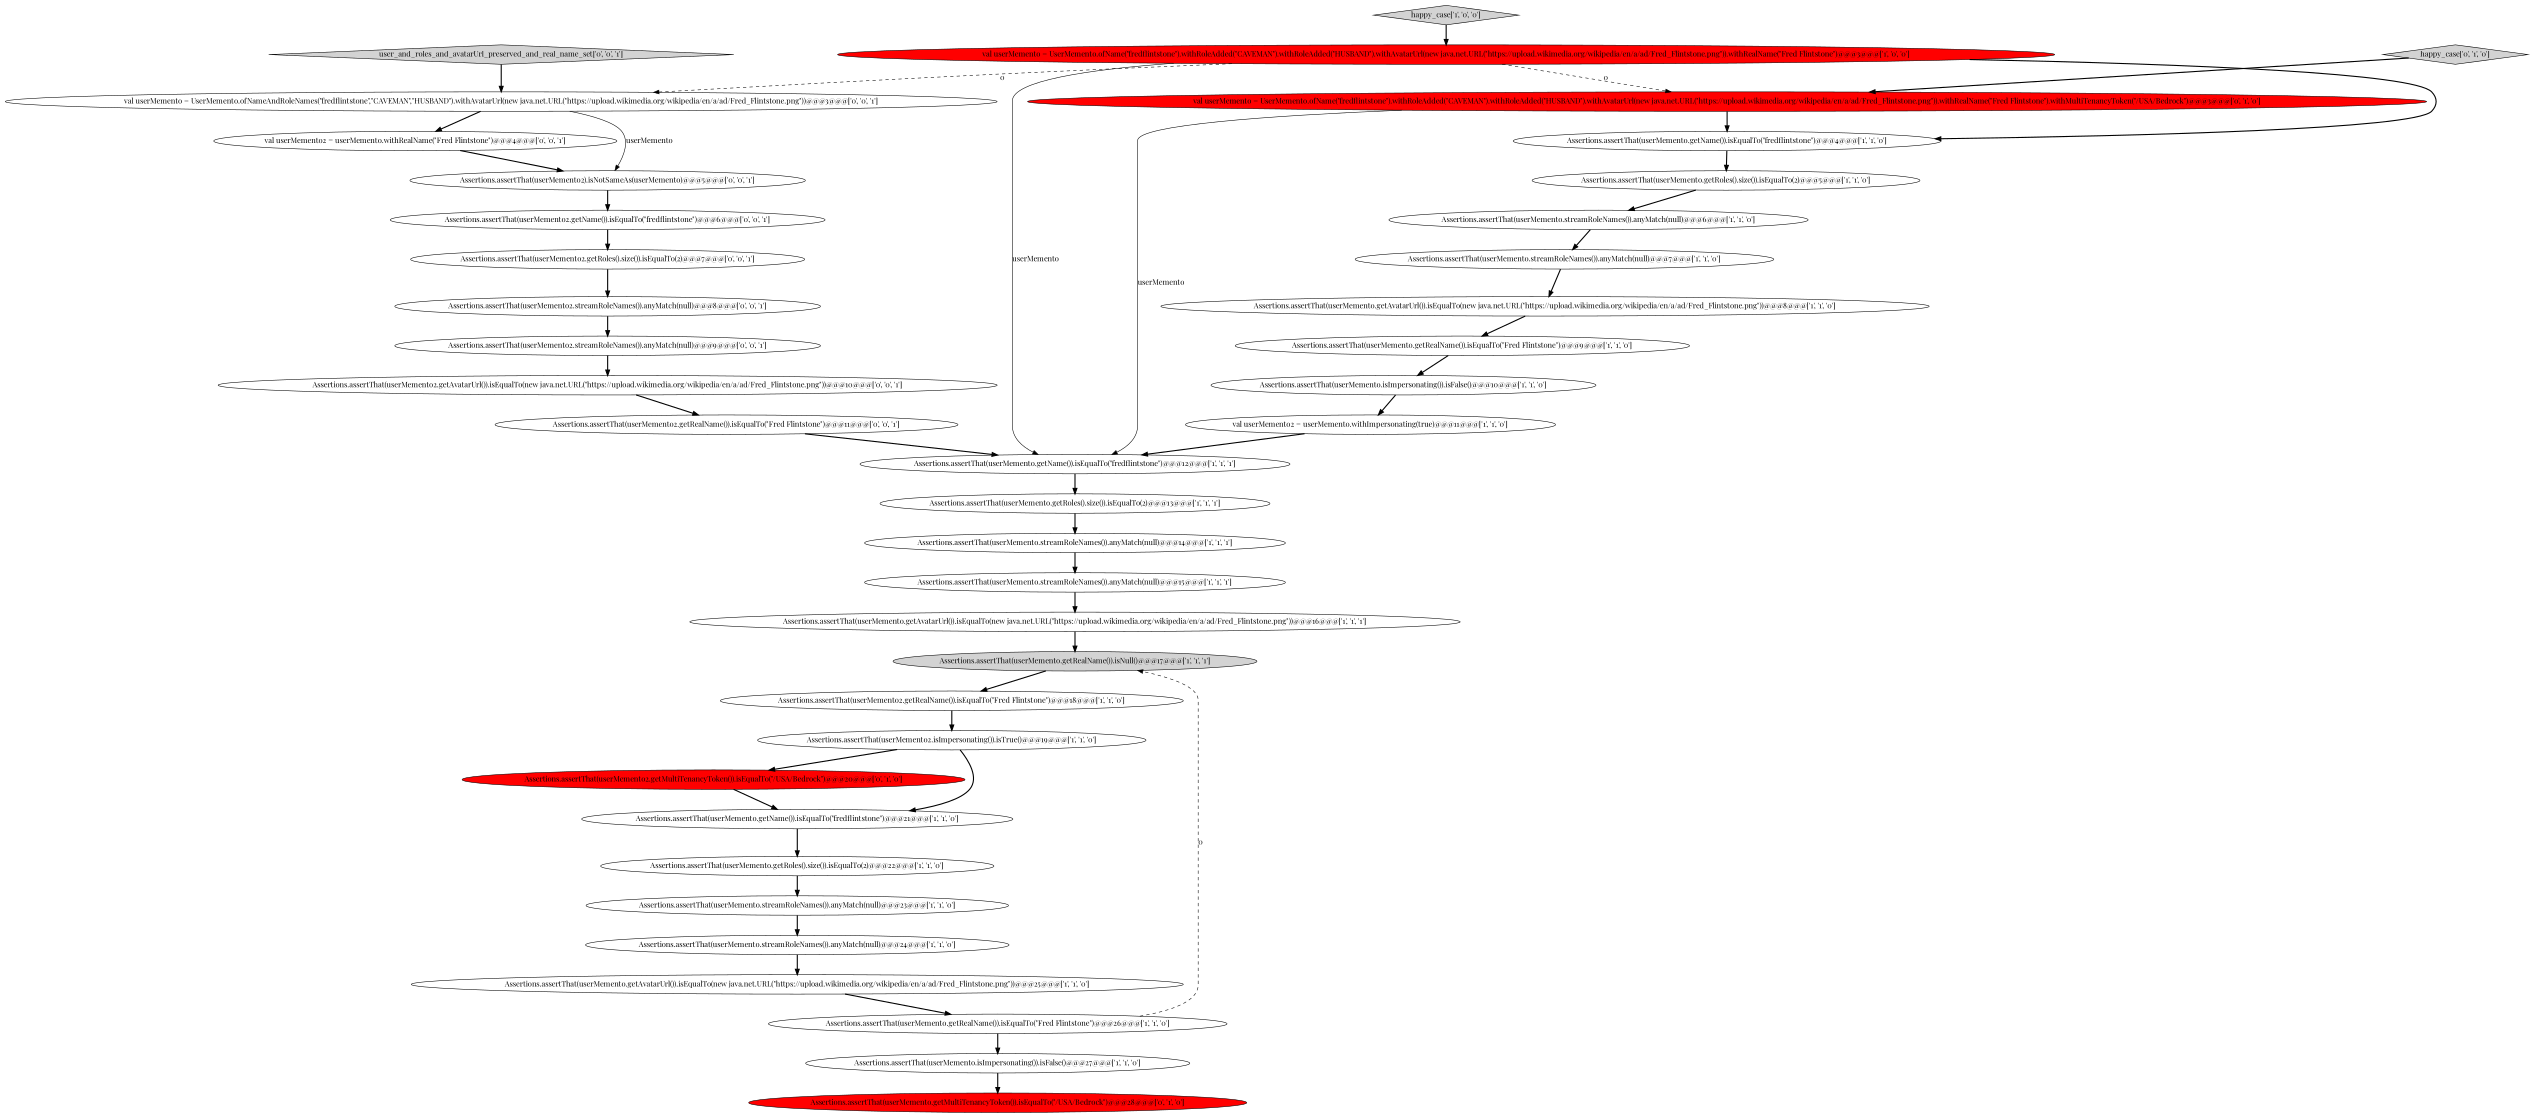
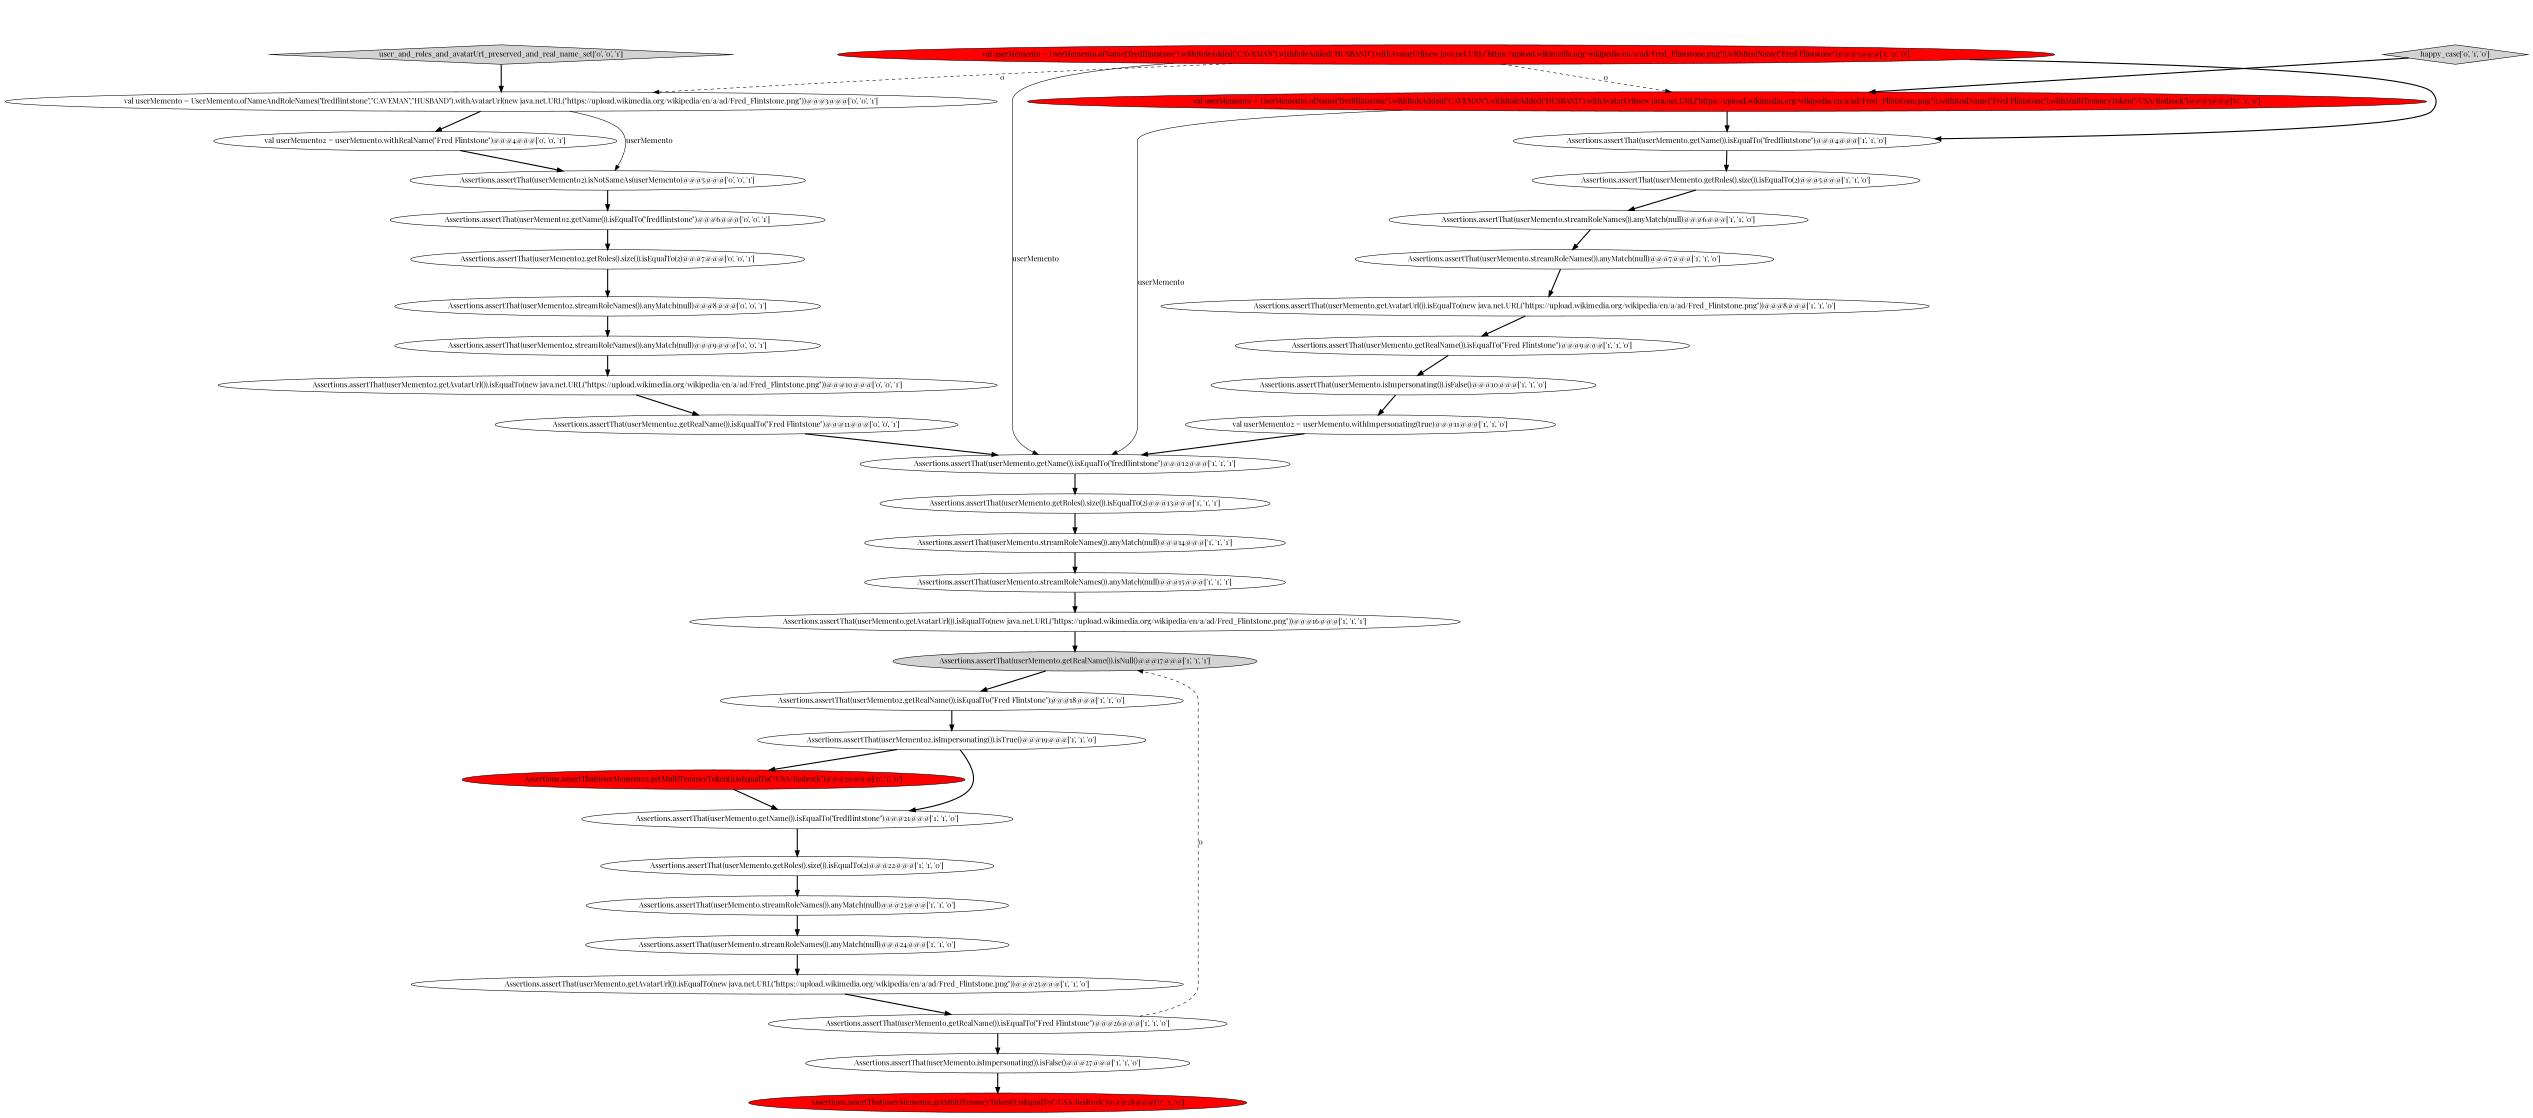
node "happy_case['1', '0', '0']": removed
